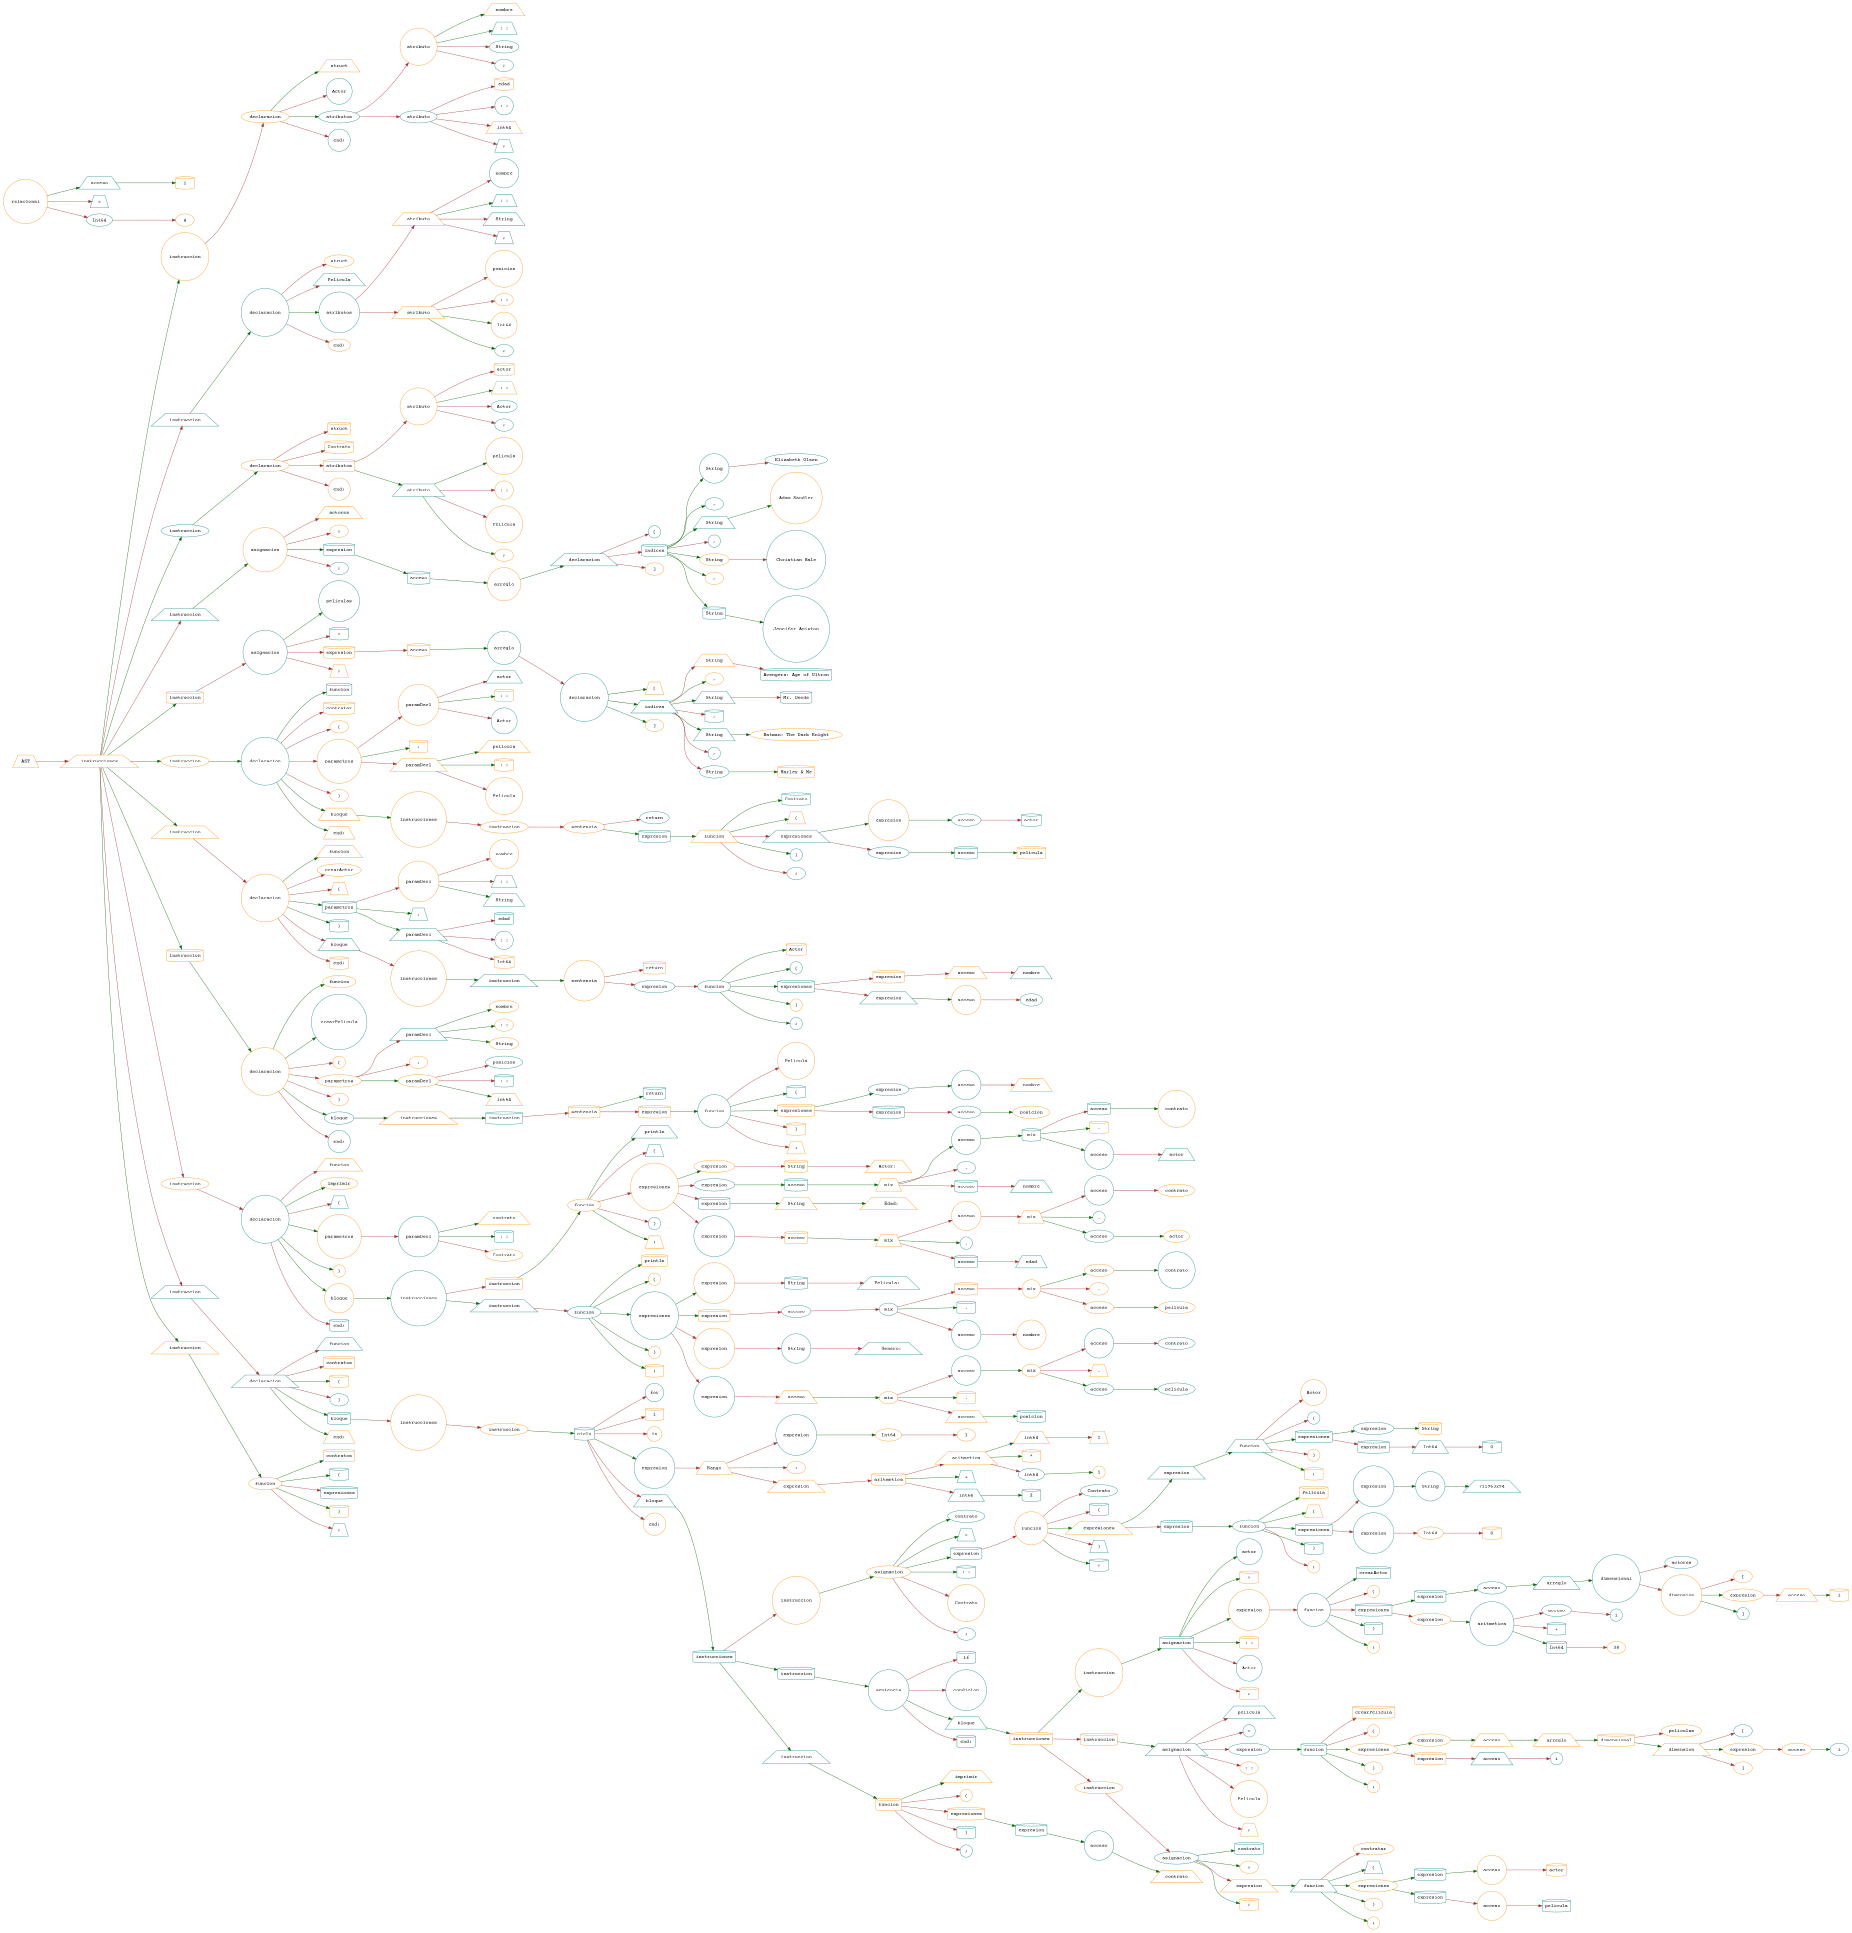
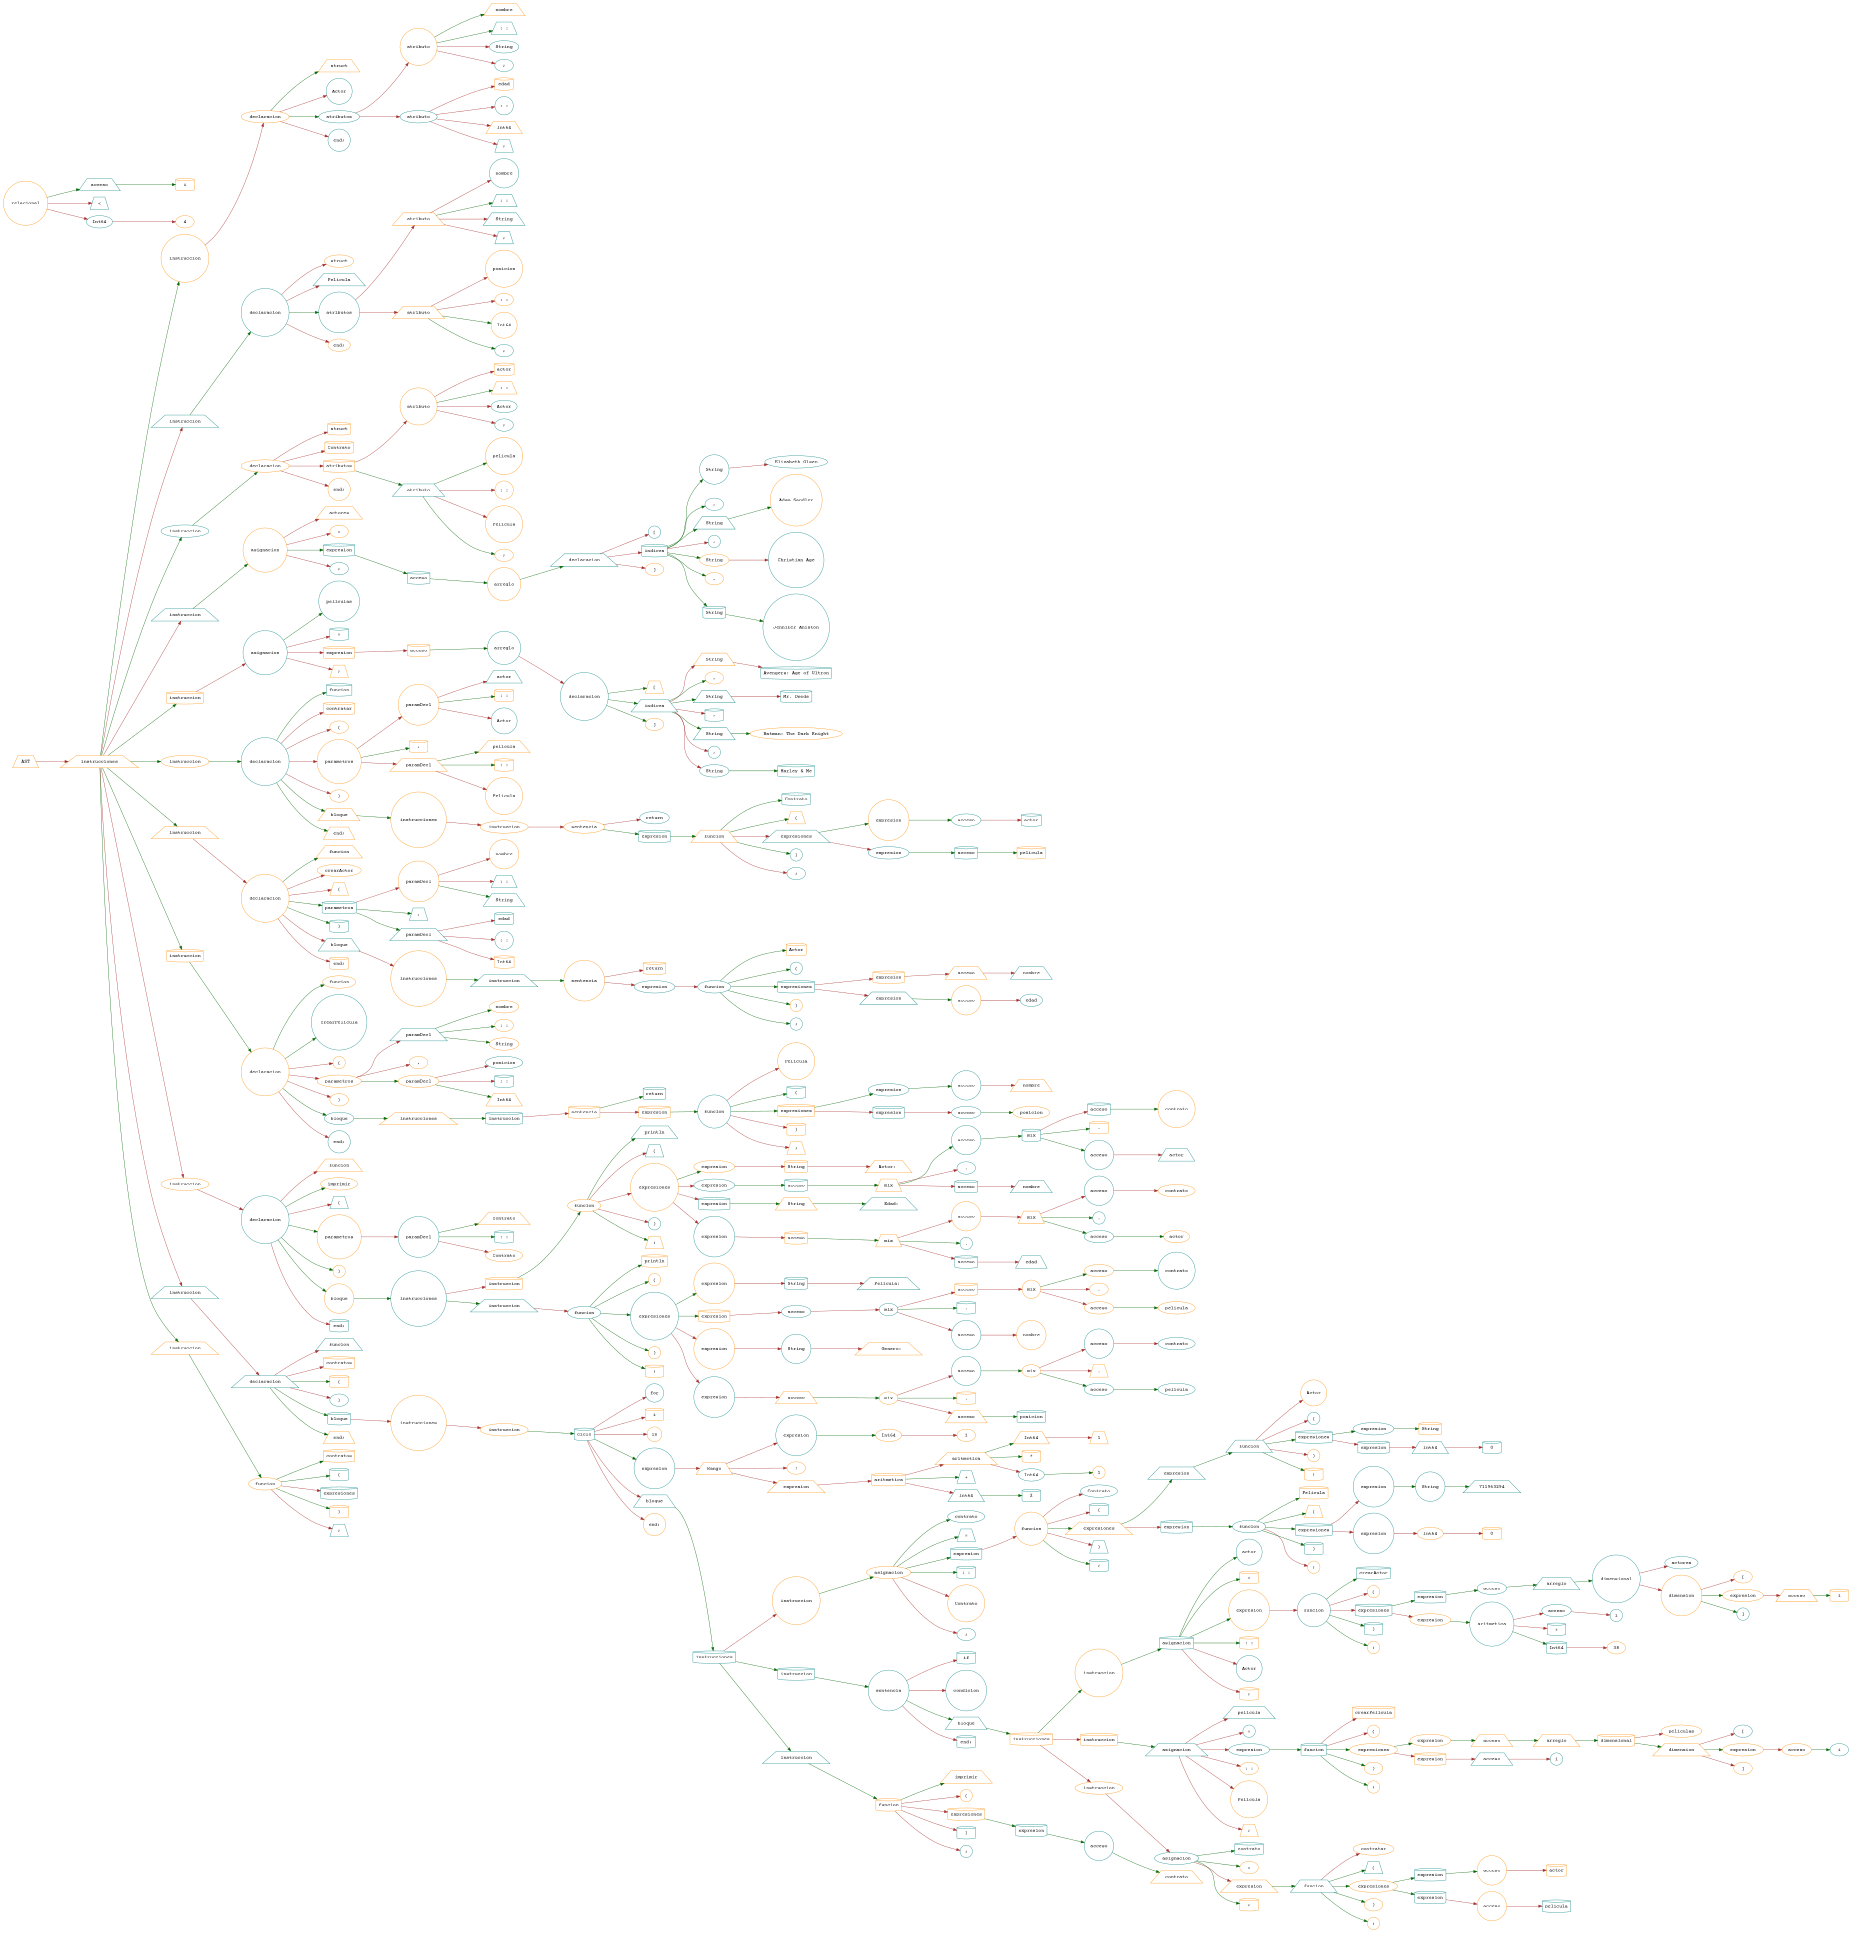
node "Christian Bale": label "Christian Bale" -> "Christian Age"
node "Marley & Me": color darkorange -> teal
node "Edad:": color darkorange -> teal
node "Genero:": color teal -> darkorange
